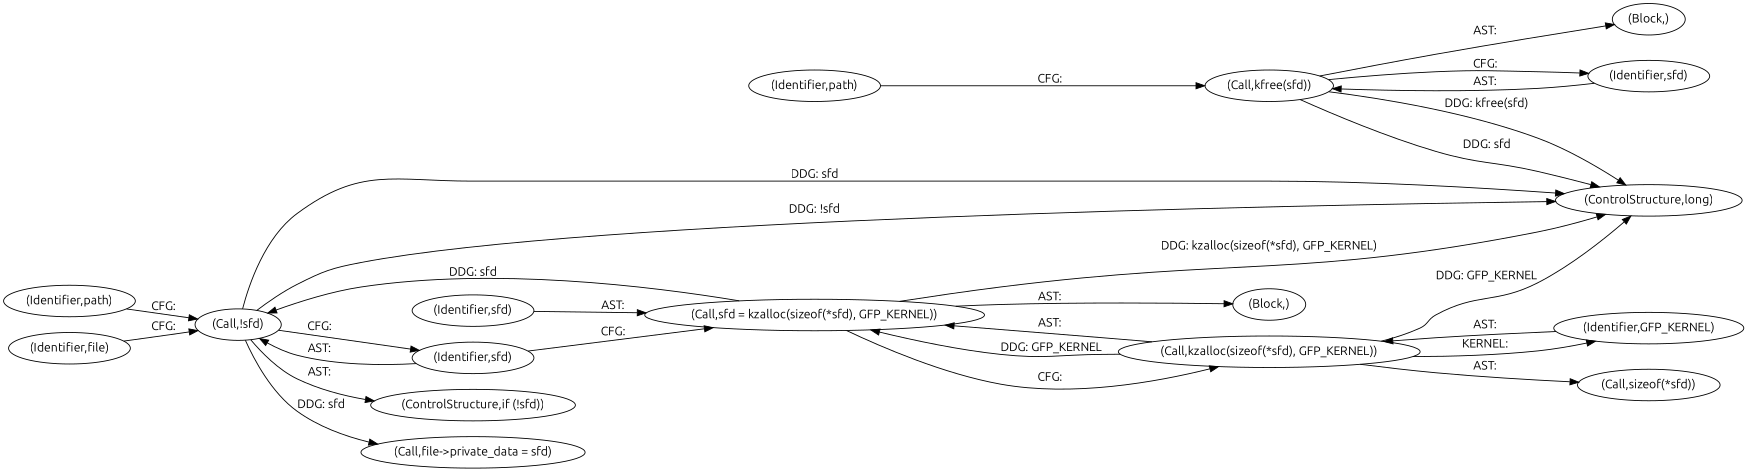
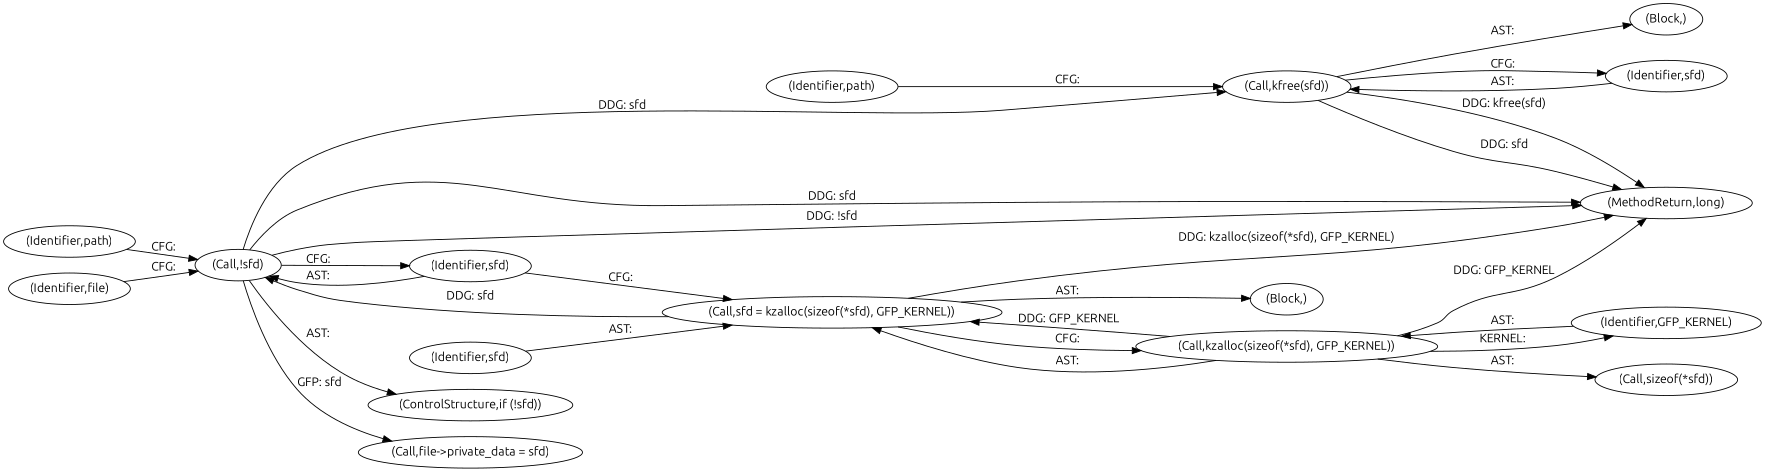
edge "(Call,!sfd)" -> "(Call,kfree(sfd))": added, label "DDG: sfd"
node "(ControlStructure,long)": label "(ControlStructure,long)" -> "(MethodReturn,long)"
edge "(Call,!sfd)" -> "(Call,file->private_data = sfd)": label "DDG: sfd" -> "GFP: sfd"
